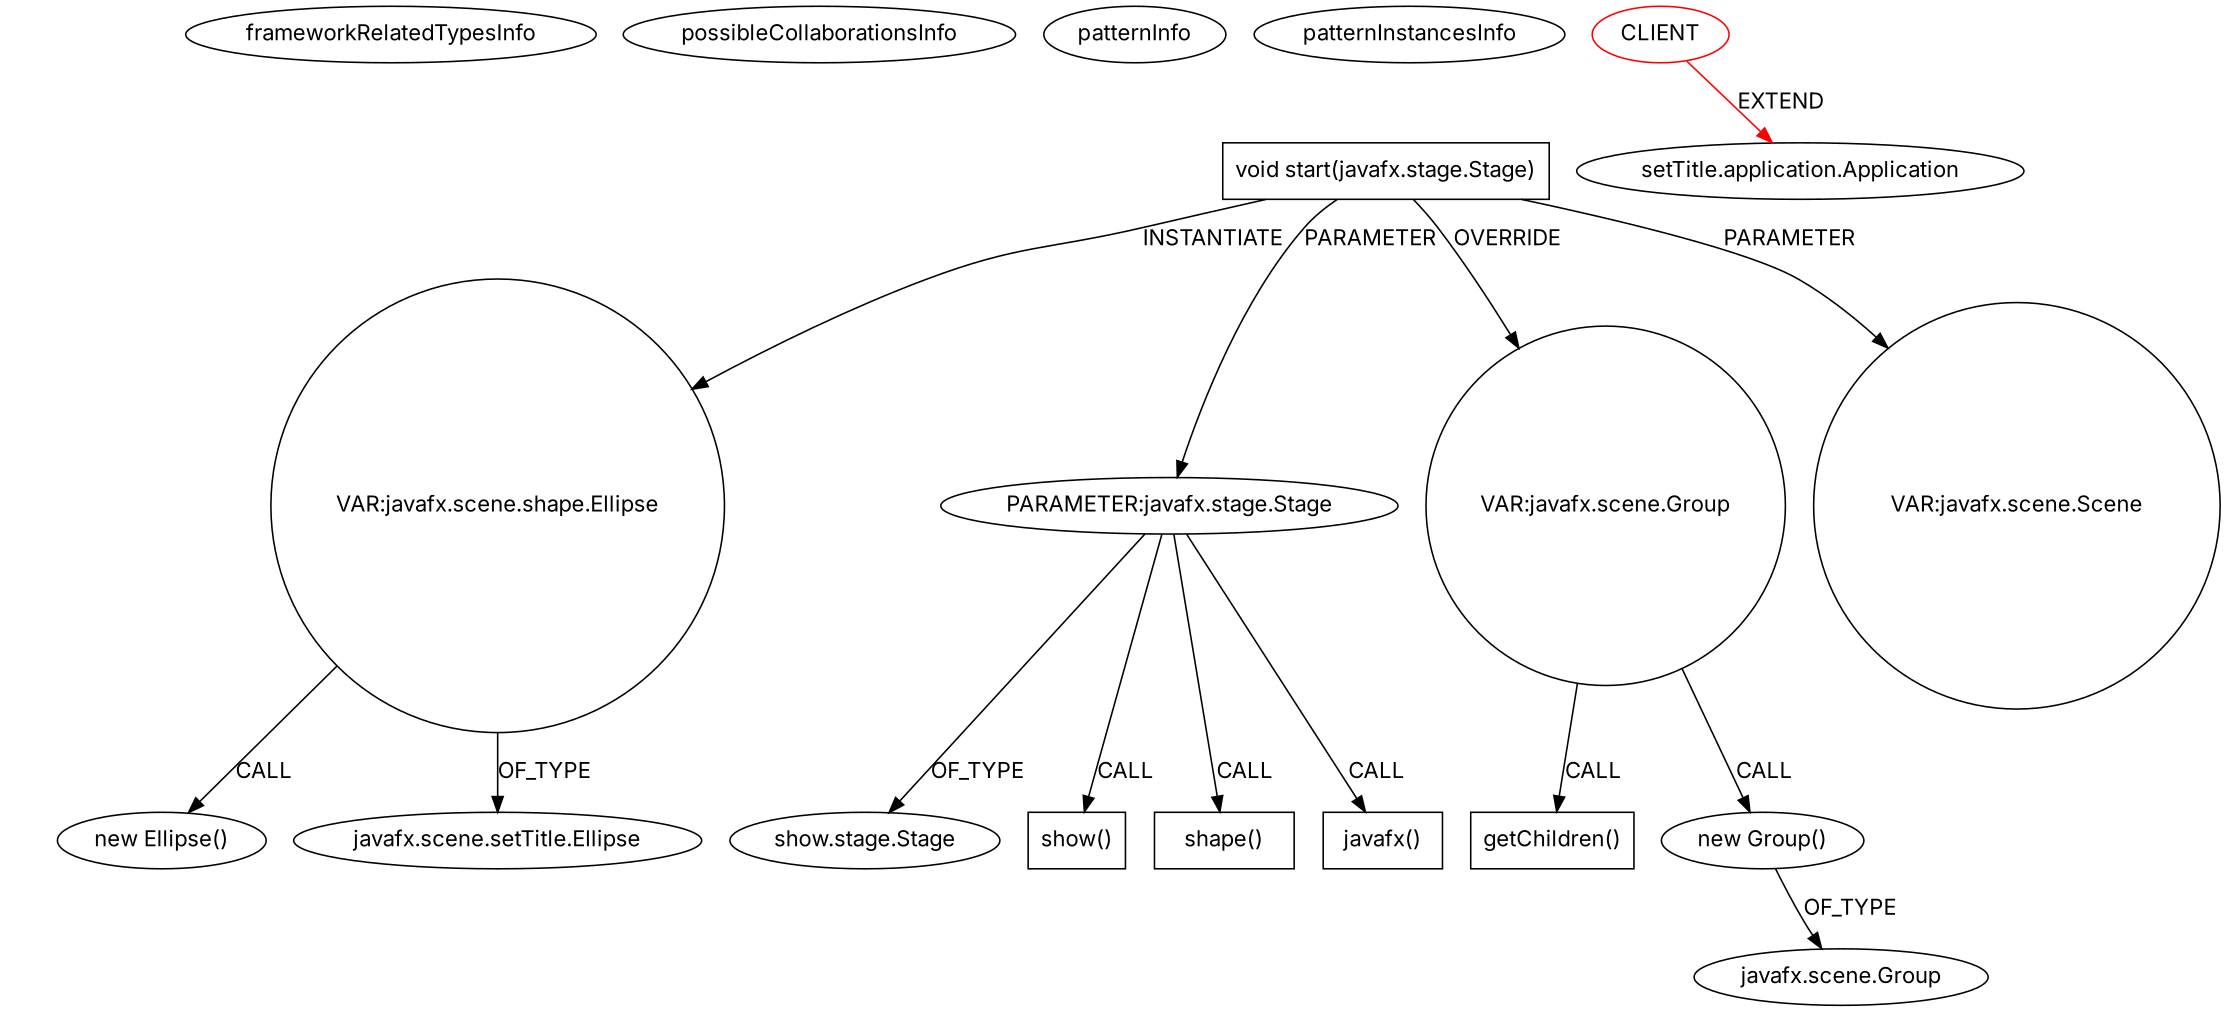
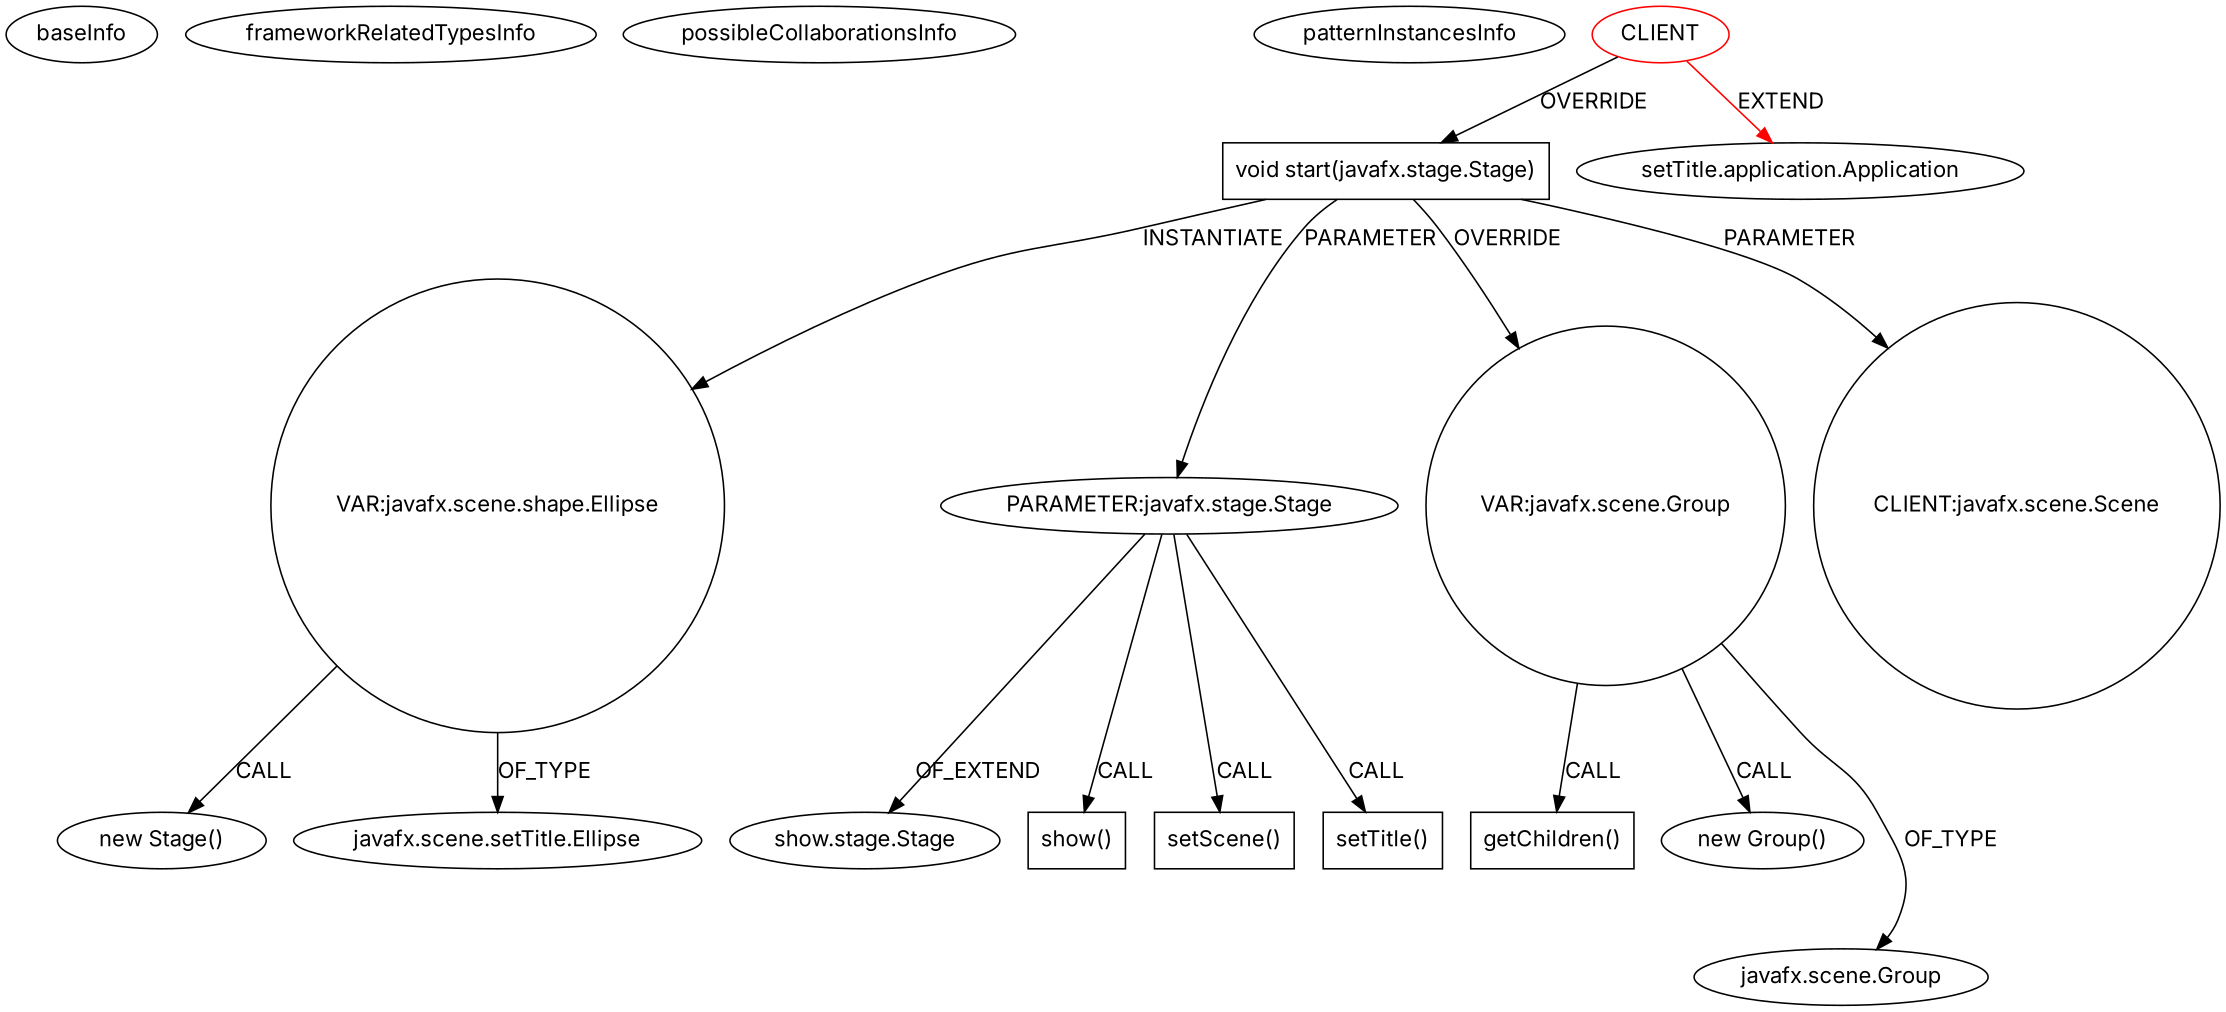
node "baseInfo": added
node "patternInfo": removed
edge "CLIENT" -> "void start(javafx.stage.Stage)": added, label "OVERRIDE"
node "VAR:javafx.scene.Scene": label "VAR:javafx.scene.Scene" -> "CLIENT:javafx.scene.Scene"
edge "PARAMETER:javafx.stage.Stage" -> "show.stage.Stage": label "OF_TYPE" -> "OF_EXTEND"
node "new Ellipse()": label "new Ellipse()" -> "new Stage()"
node "shape()": label "shape()" -> "setScene()"
node "javafx()": label "javafx()" -> "setTitle()"
edge "new Group()" -> "javafx.scene.Group": now "VAR:javafx.scene.Group" -> "javafx.scene.Group"
